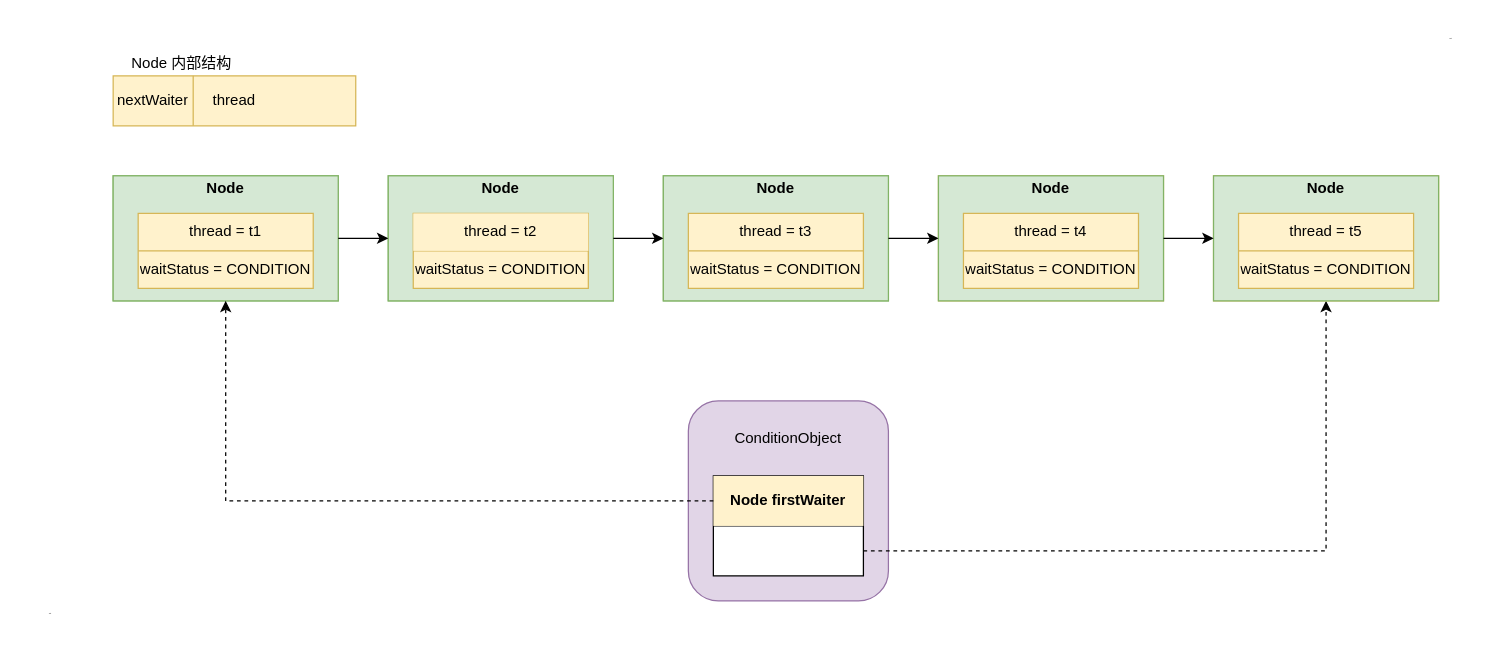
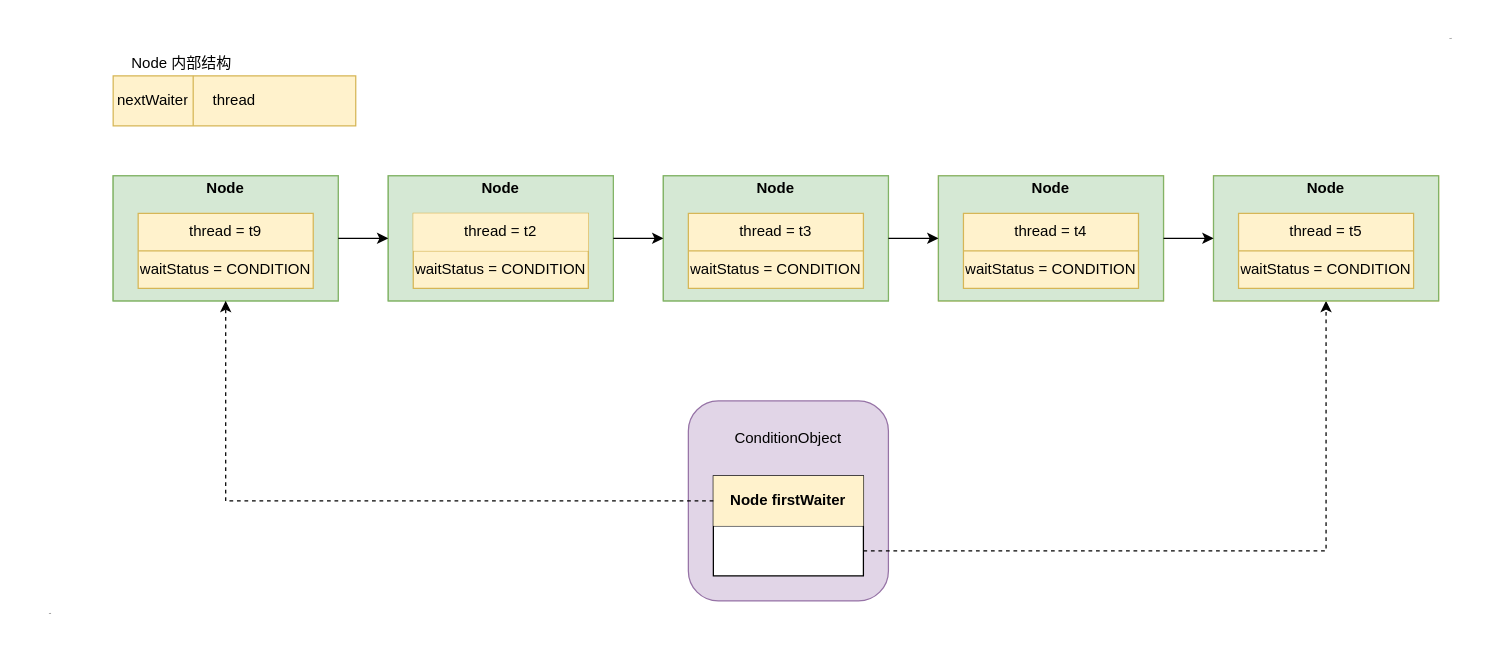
node "thread = t1": label "thread = t1" -> "thread = t9"
